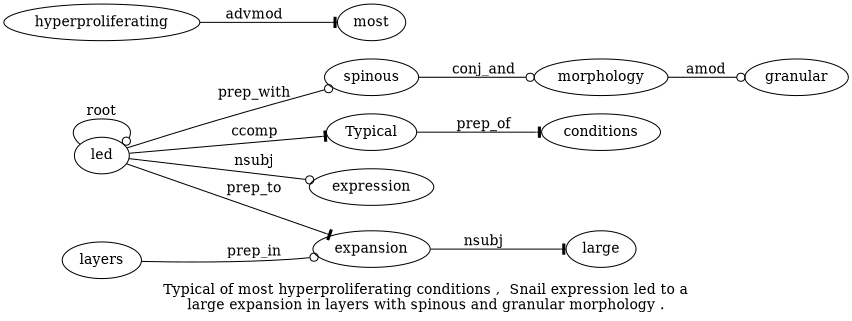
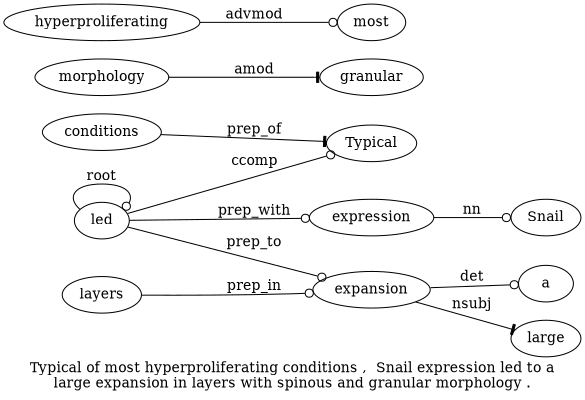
edge "hyperproliferating" -> "most": arrowhead tee -> odot
node "spinous": removed
edge "morphology" -> "granular": arrowhead odot -> tee
edge "Typical" -> "conditions": reversed
edge "led" -> "Typical": arrowhead tee -> odot
edge "led" -> "expression": label "nsubj" -> "prep_with"
edge "led" -> "expansion": arrowhead tee -> odot
node "Snail": added
node "a": added
